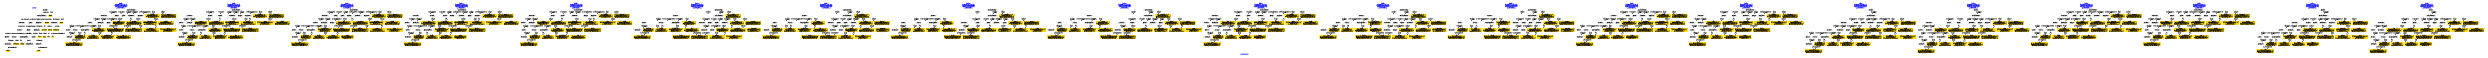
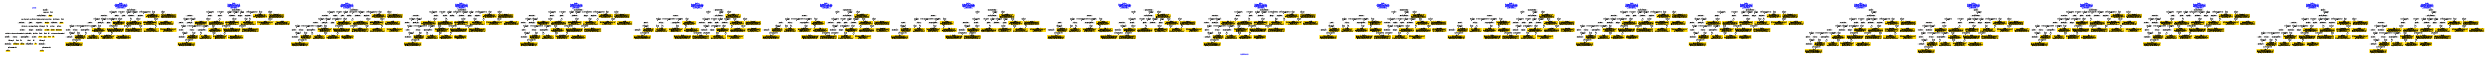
node "medium": fillcolor lightgray -> gold
node "name": added
